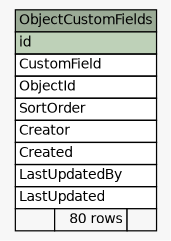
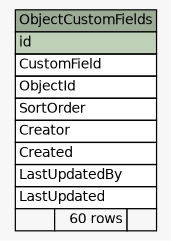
node "ObjectCustomFields": text "80 rows" -> "60 rows"
